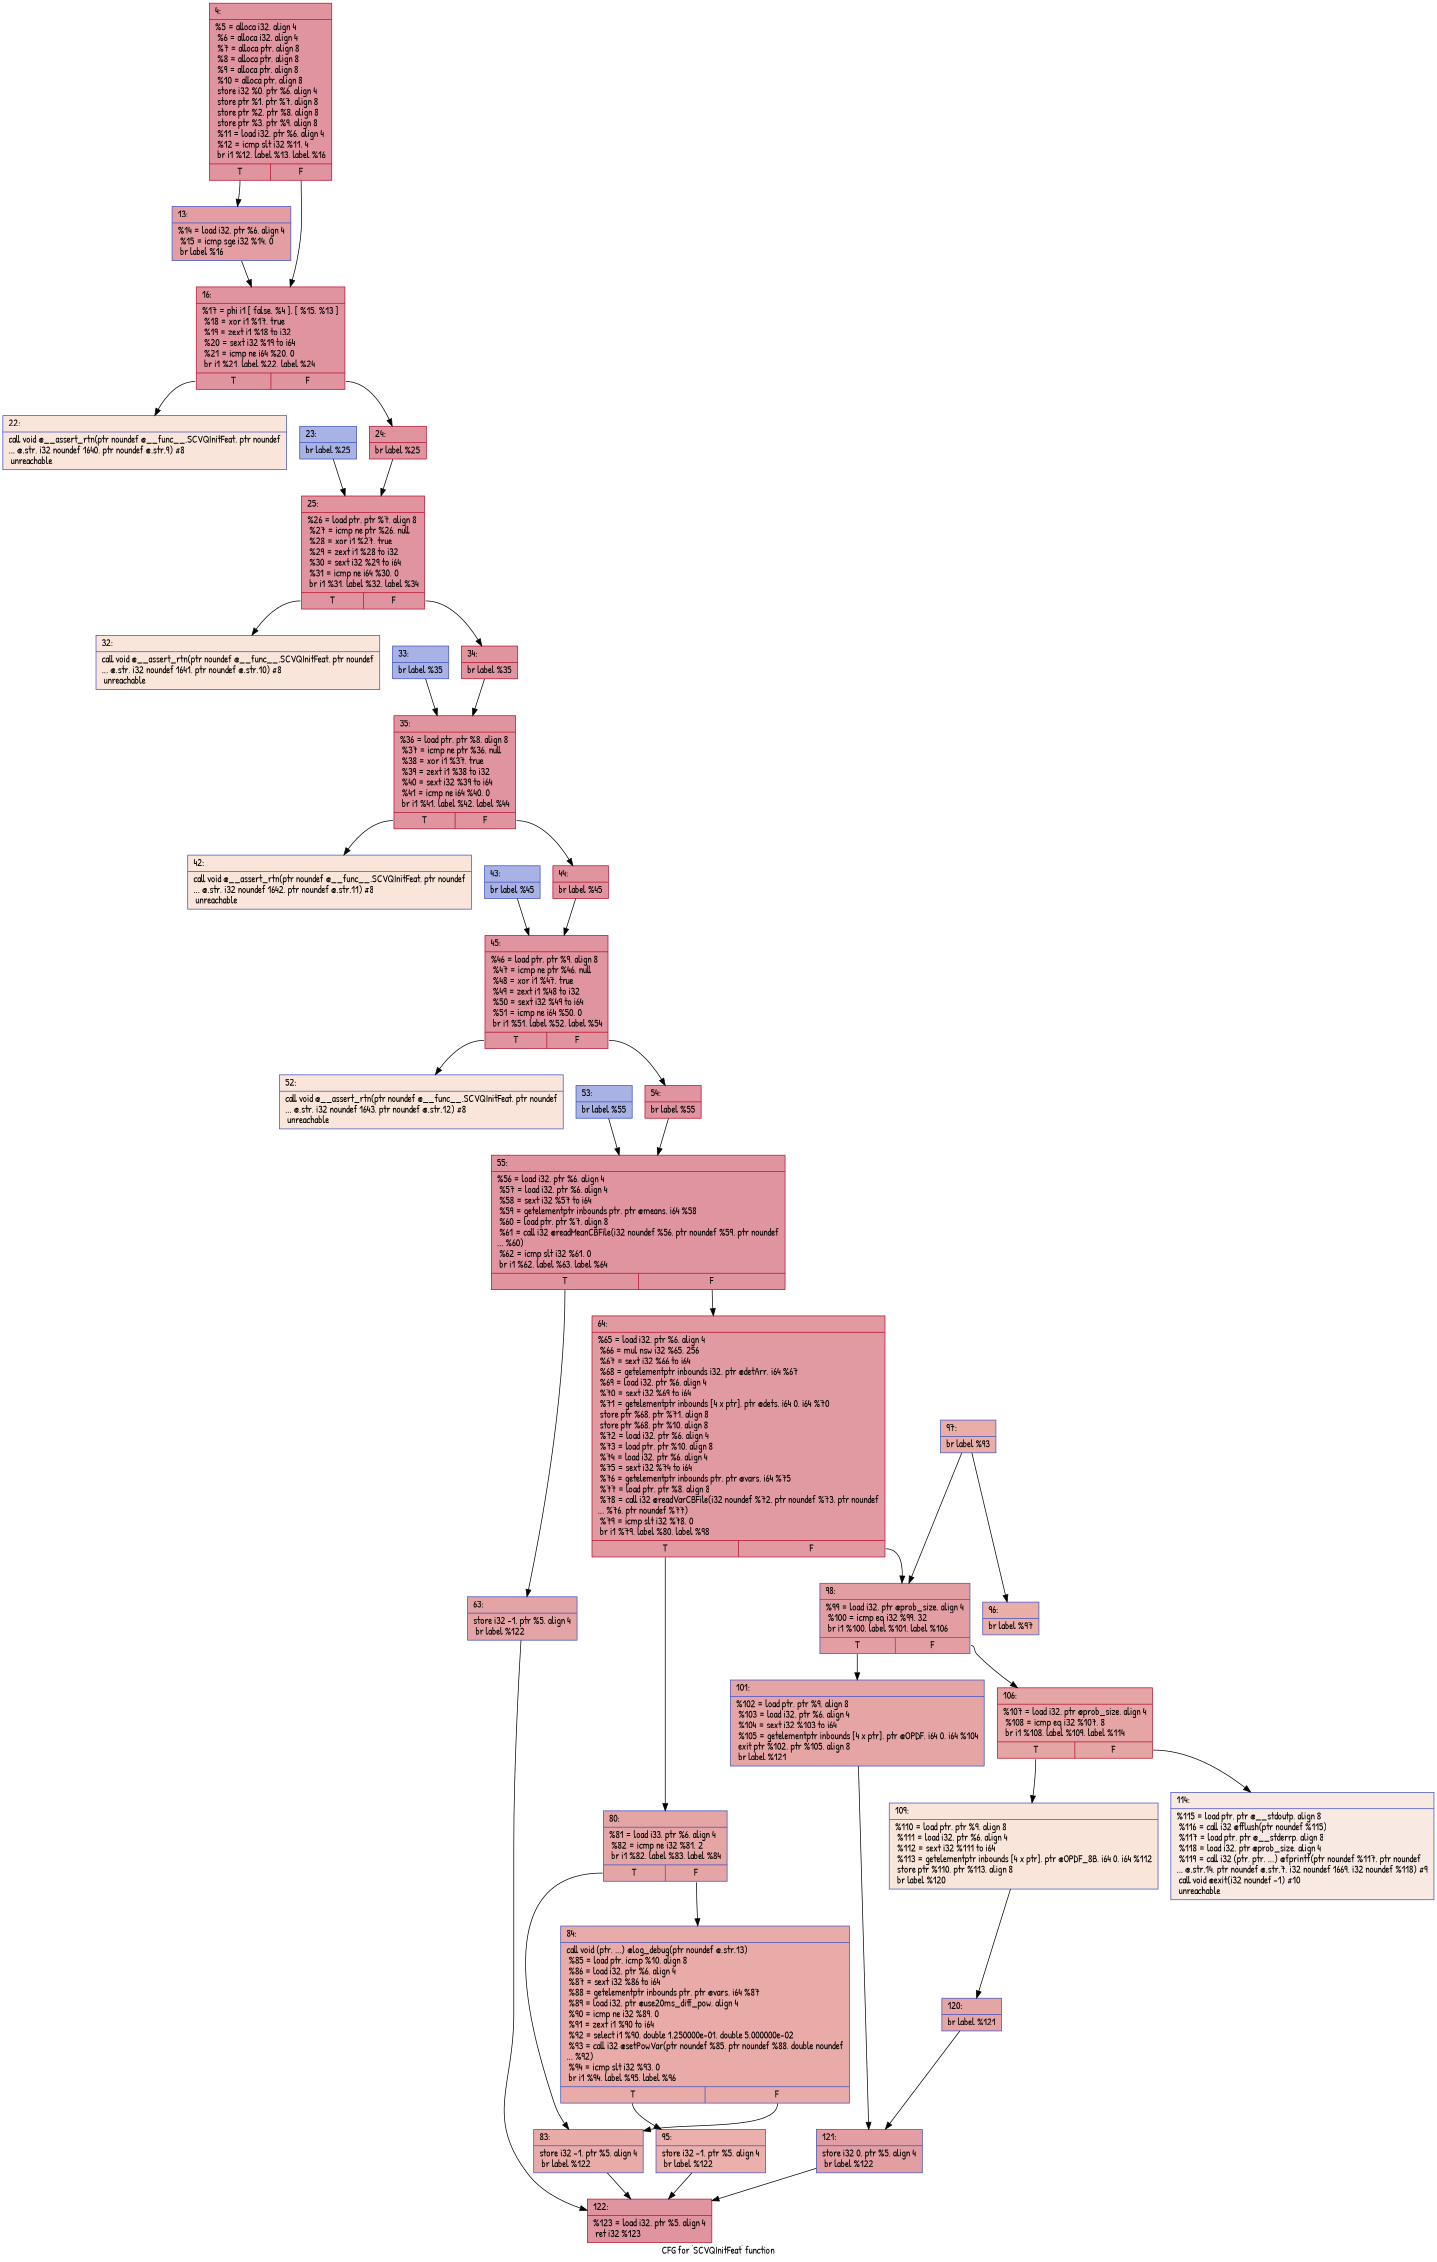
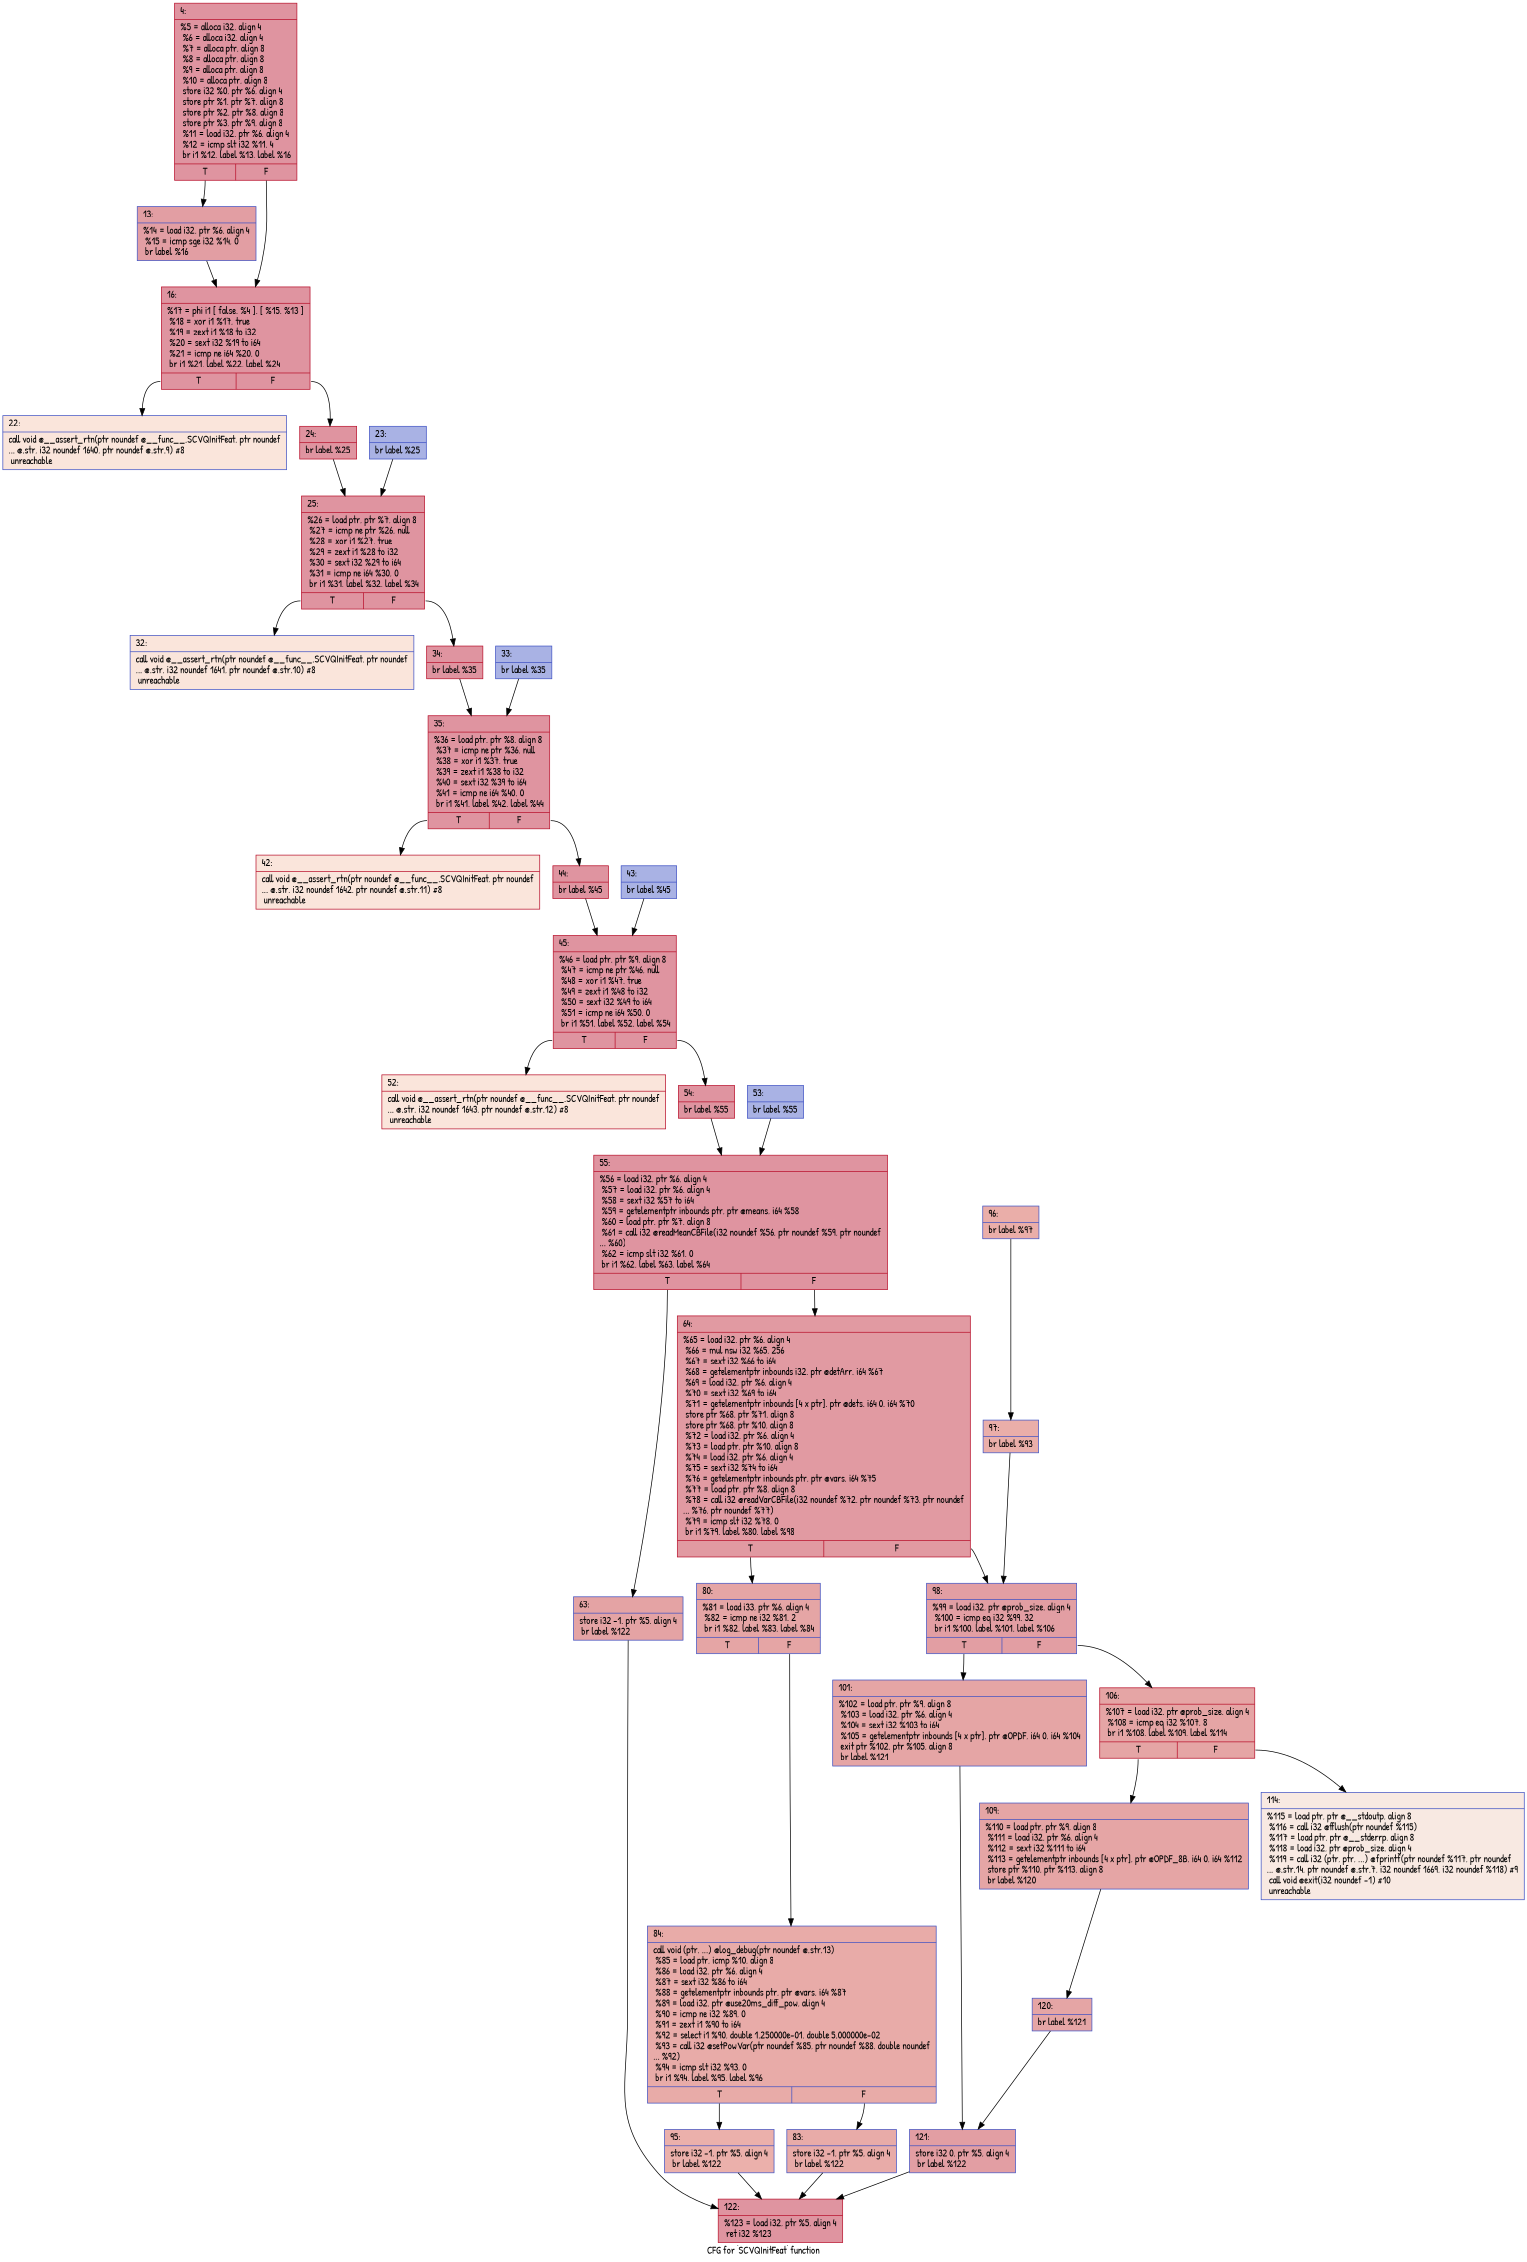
node "42:": color #3d50c3ff -> #b70d28ff
node "52:": color #3d50c3ff -> #b70d28ff
edge "97:" -> "96:": reversed
node "109:": fillcolor #f4c5ad70 -> #c5333470
edge "80:" -> "83:": removed
